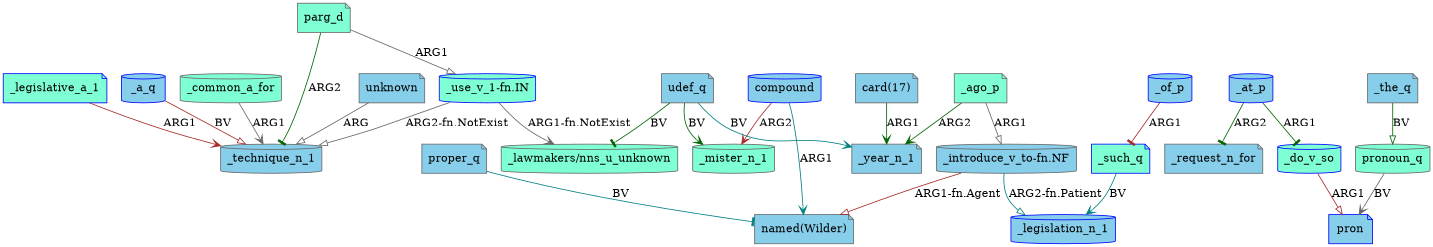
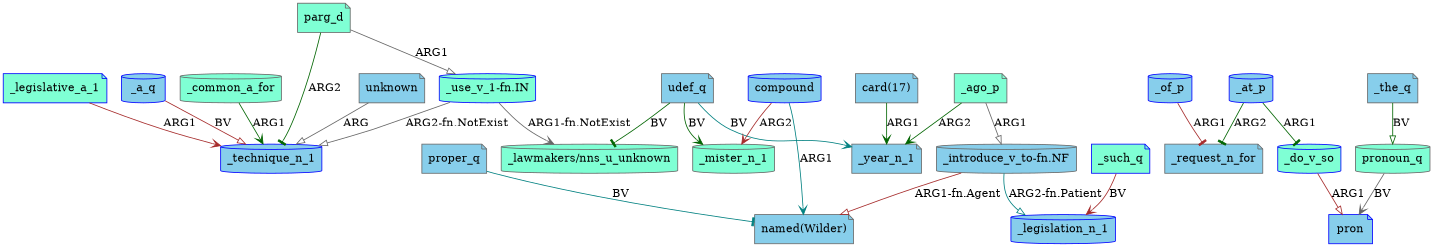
edge "_common_a_for" -> "_technique_n_1": color gray40 -> darkgreen
edge "_of_p" -> "_such_q": now "_of_p" -> "_request_n_for"
node "_technique_n_1": color gray40 -> blue
edge "_such_q" -> "_legislation_n_1": color teal -> brown
